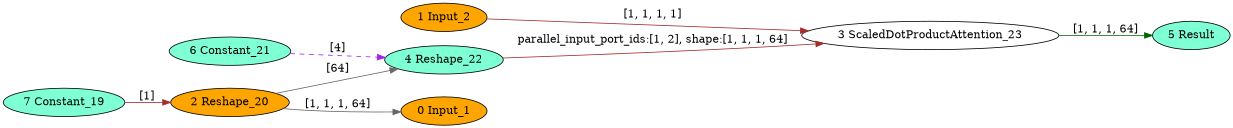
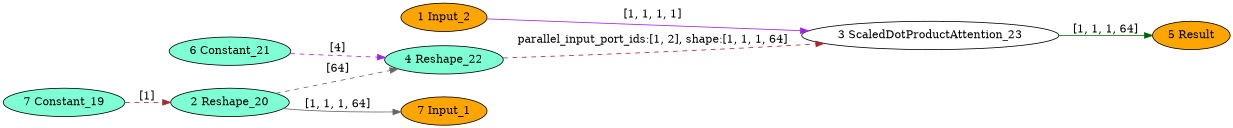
edge "1 Input_2" -> "3 ScaledDotProductAttention_23": color brown -> purple
node "5 Result": fillcolor aquamarine -> orange
edge "4 Reshape_22" -> "3 ScaledDotProductAttention_23": style solid -> dashed
edge "2 Reshape_20" -> "4 Reshape_22": style solid -> dashed
edge "7 Constant_19" -> "2 Reshape_20": style solid -> dashed
node "2 Reshape_20": fillcolor orange -> aquamarine
node "0 Input_1": label "0 Input_1" -> "7 Input_1"
